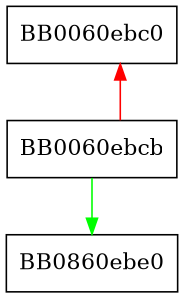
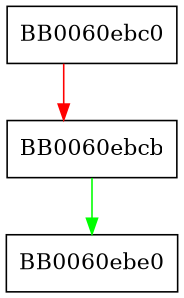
edge "BB0060ebcb" -> "BB0060ebc0": reversed
node "BB0860ebe0": label "BB0860ebe0" -> "BB0060ebe0"
